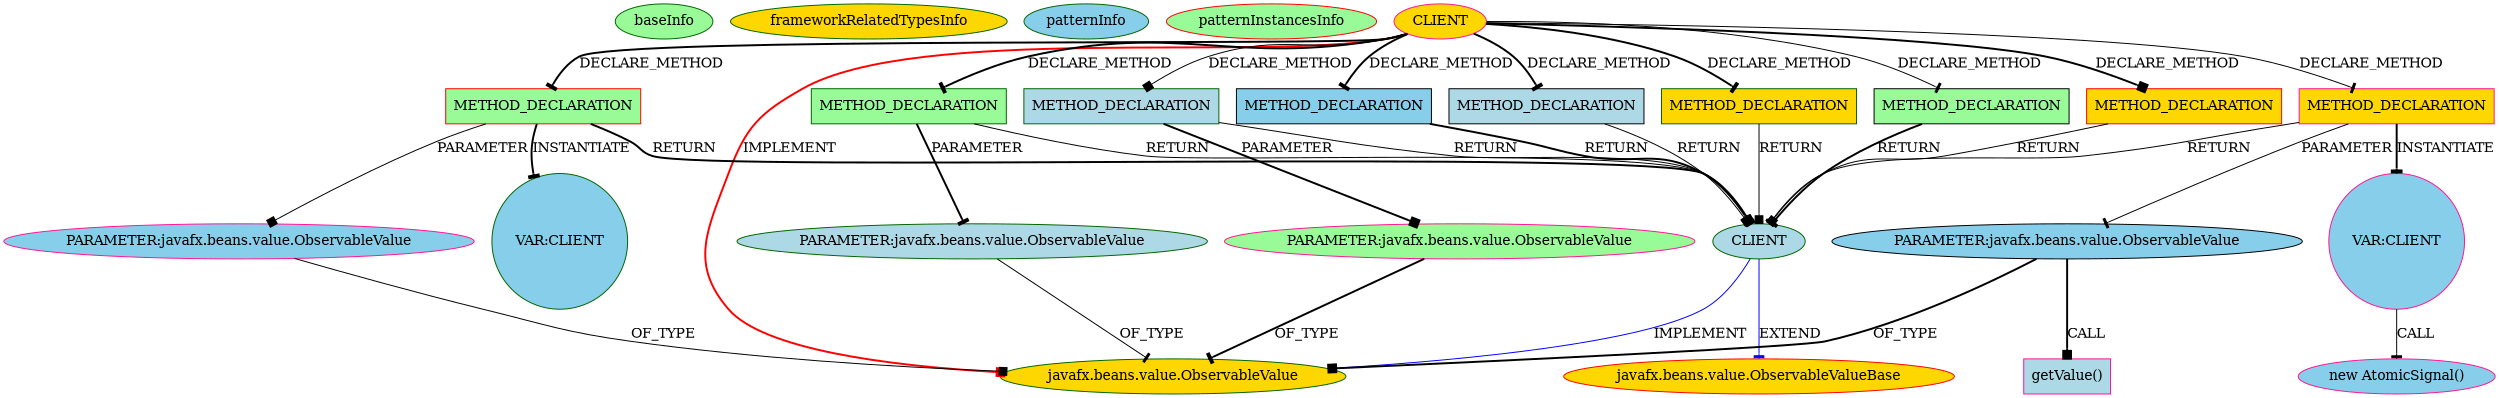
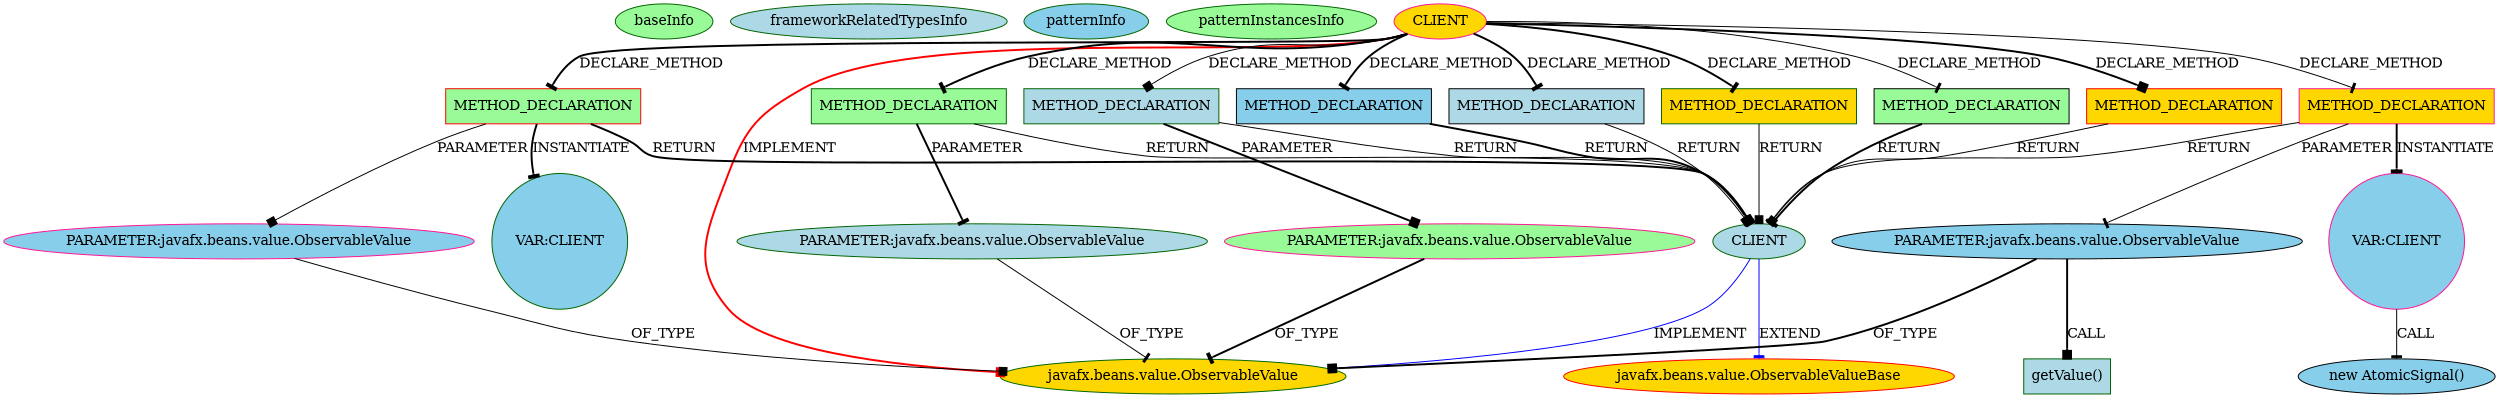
node "frameworkRelatedTypesInfo": fillcolor gold -> lightblue
node "patternInstancesInfo": color red -> darkgreen
node "getValue()": color deeppink -> darkgreen
node "new AtomicSignal()": color deeppink -> black
